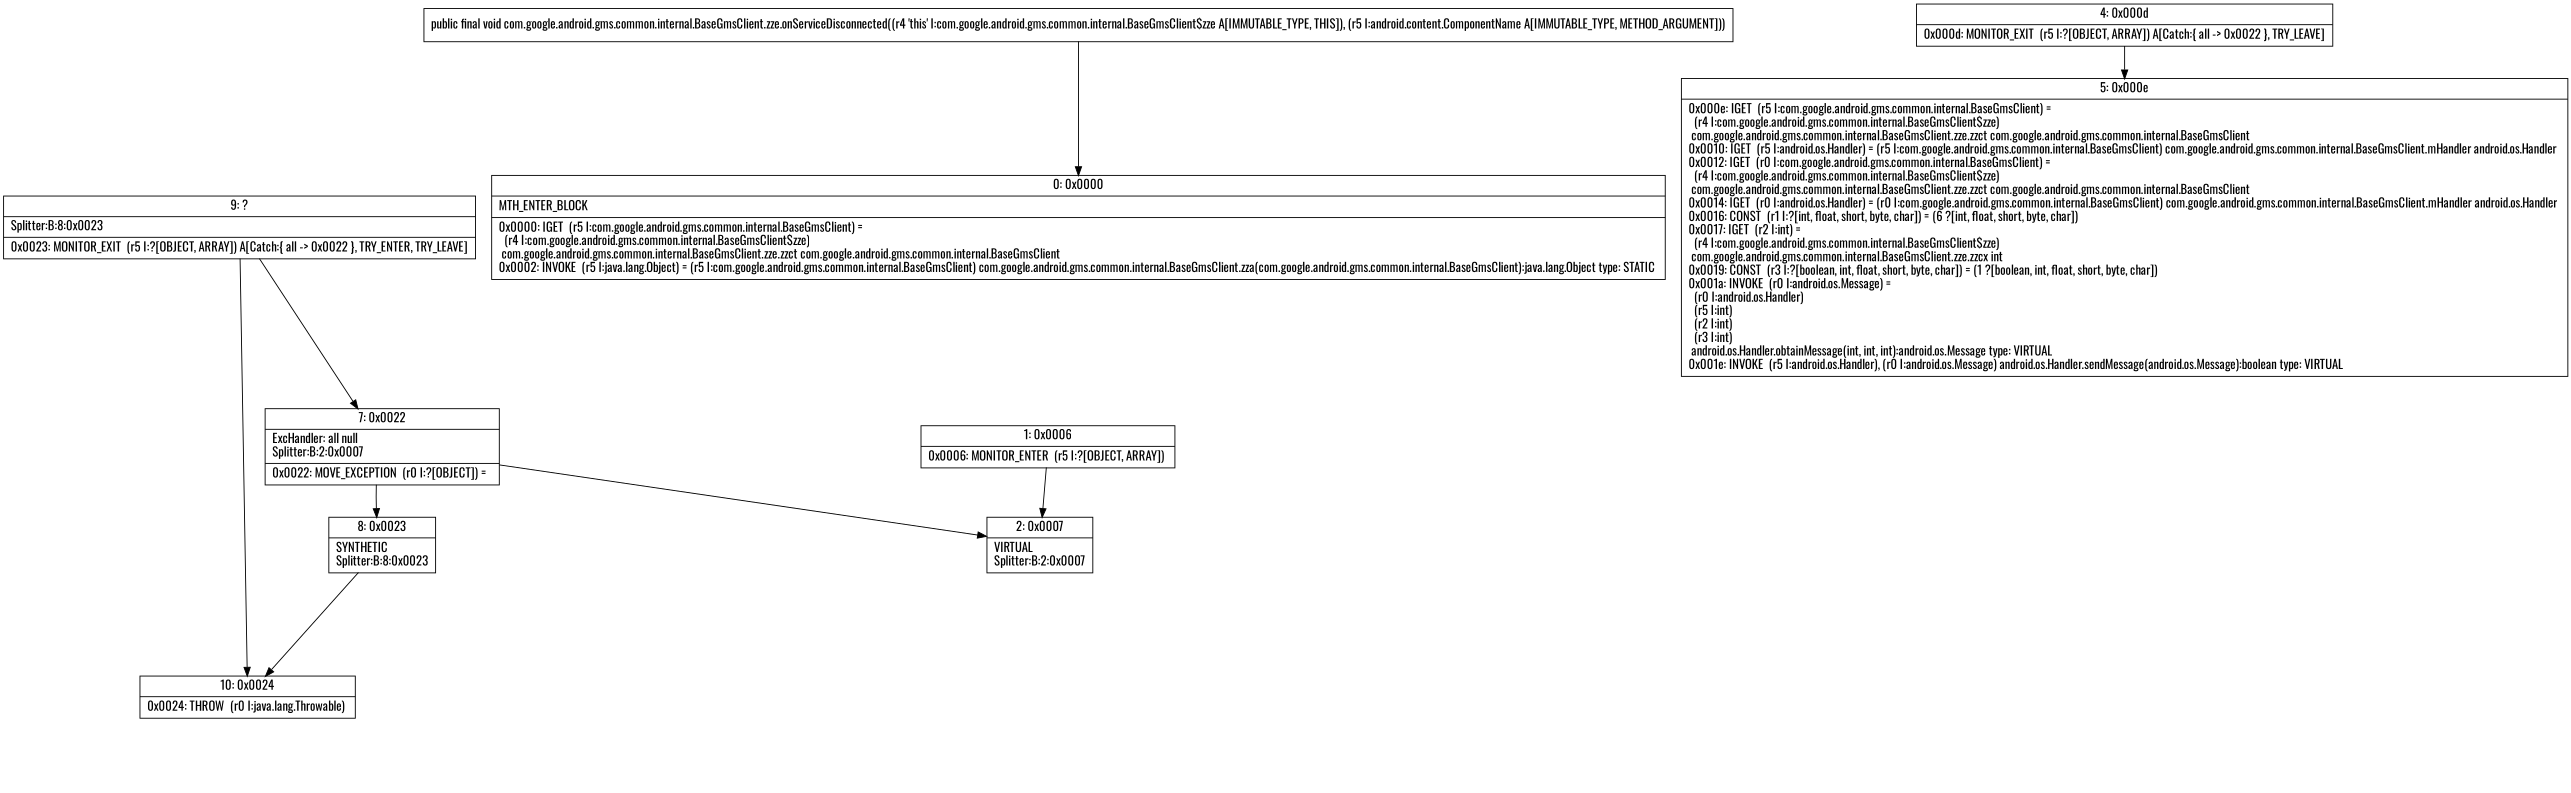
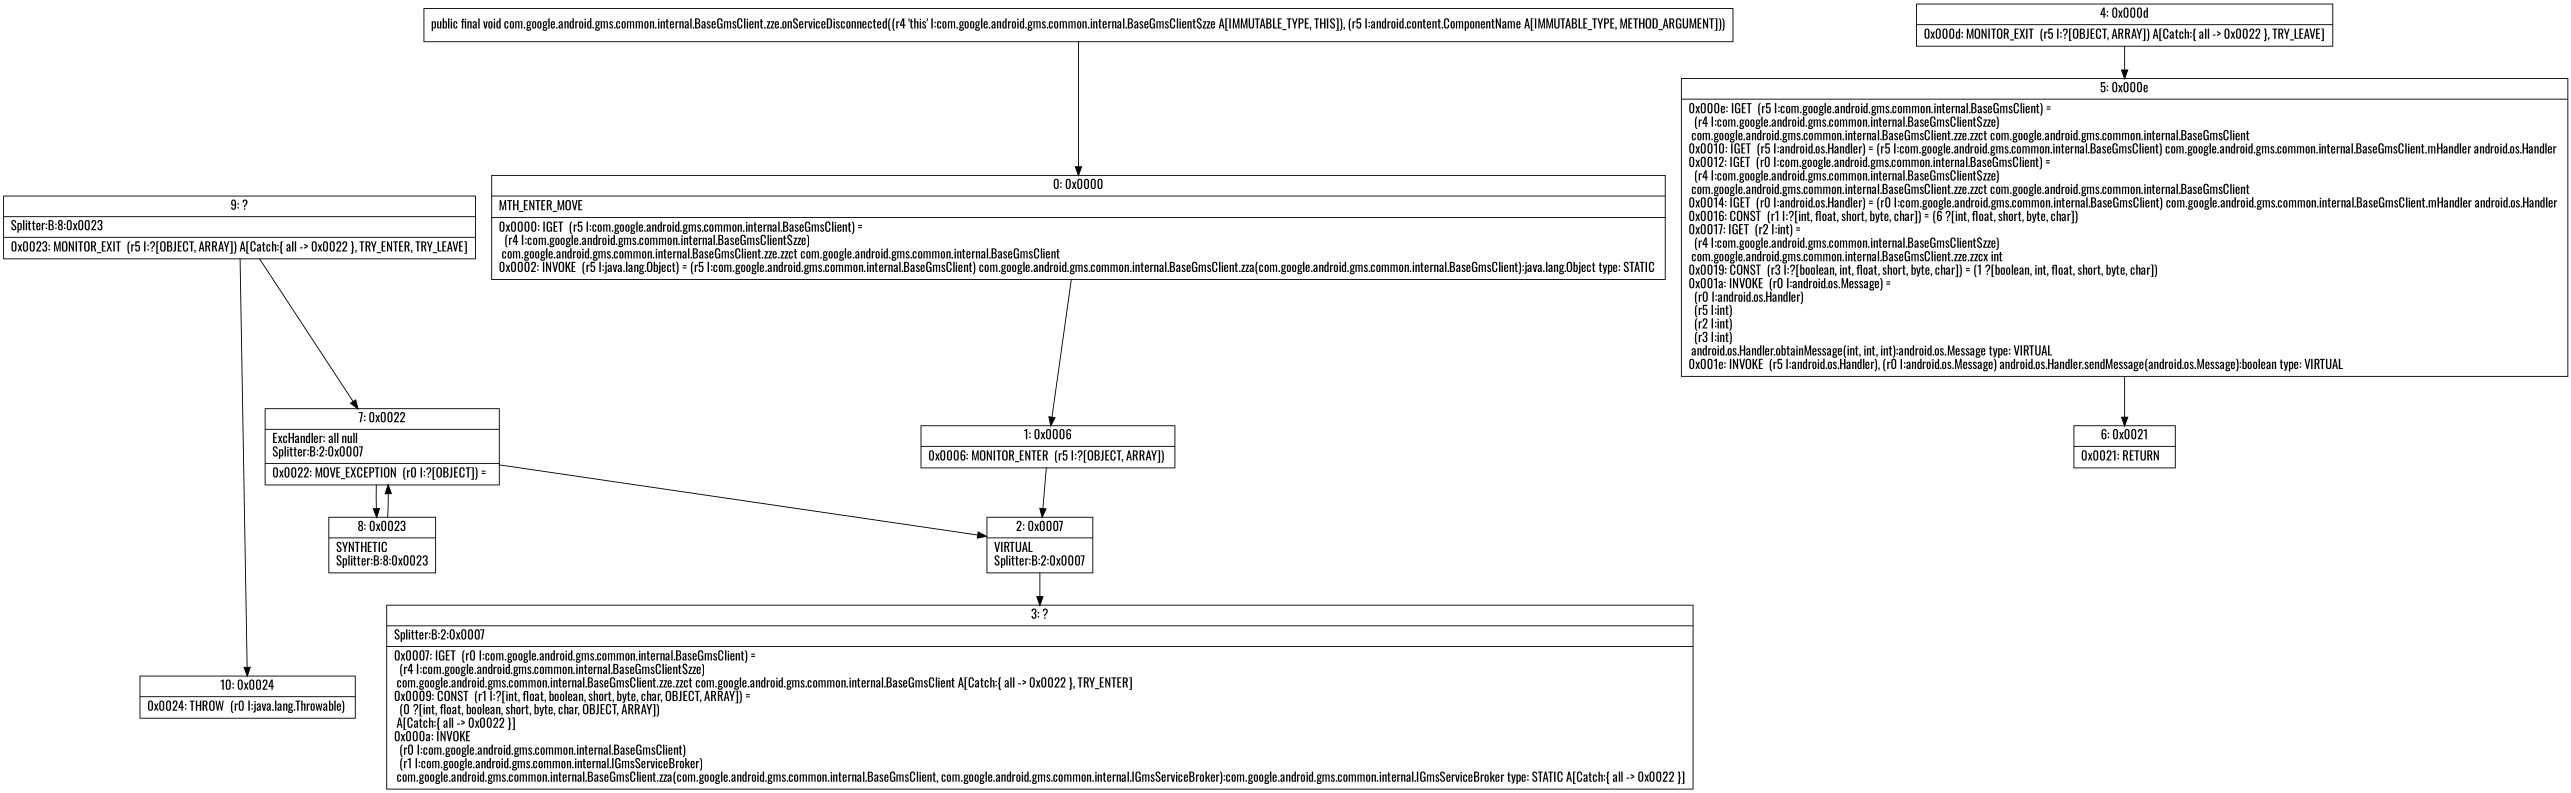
node "0: 0x0000": text "MTH_ENTER_BLOCK" -> "MTH_ENTER_MOVE"
edge "0: 0x0000" -> "1: 0x0006": added
node "6: 0x0021": added
edge "8: 0x0023" -> "10: 0x0024": now "8: 0x0023" -> "7: 0x0022"
node "3: ?": added
